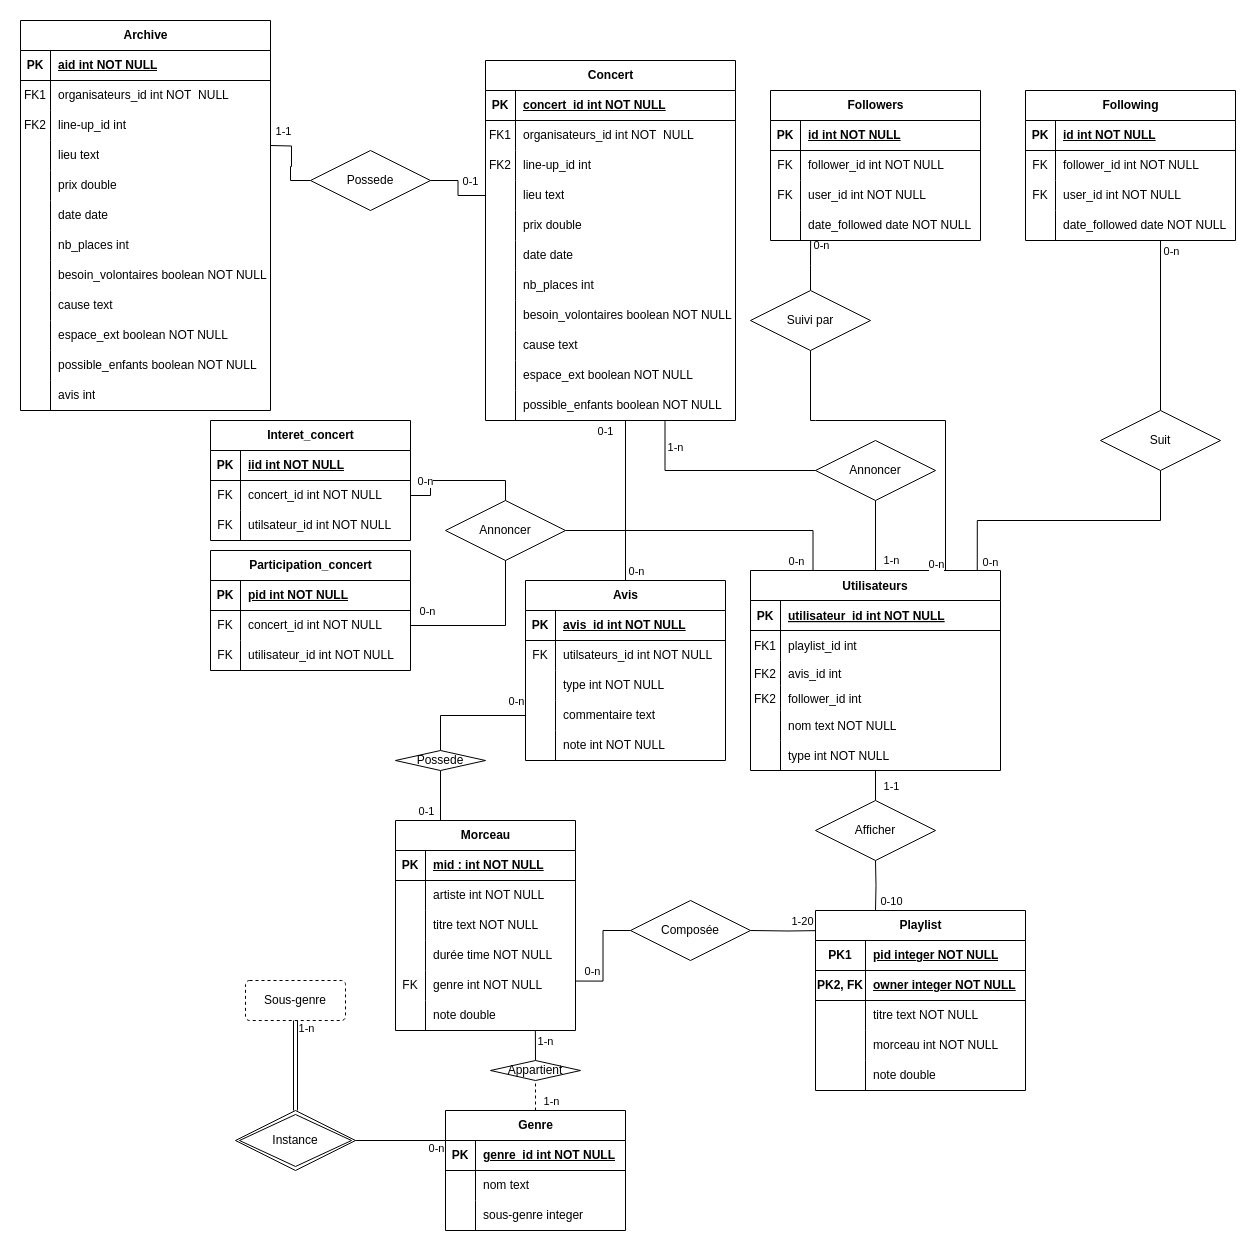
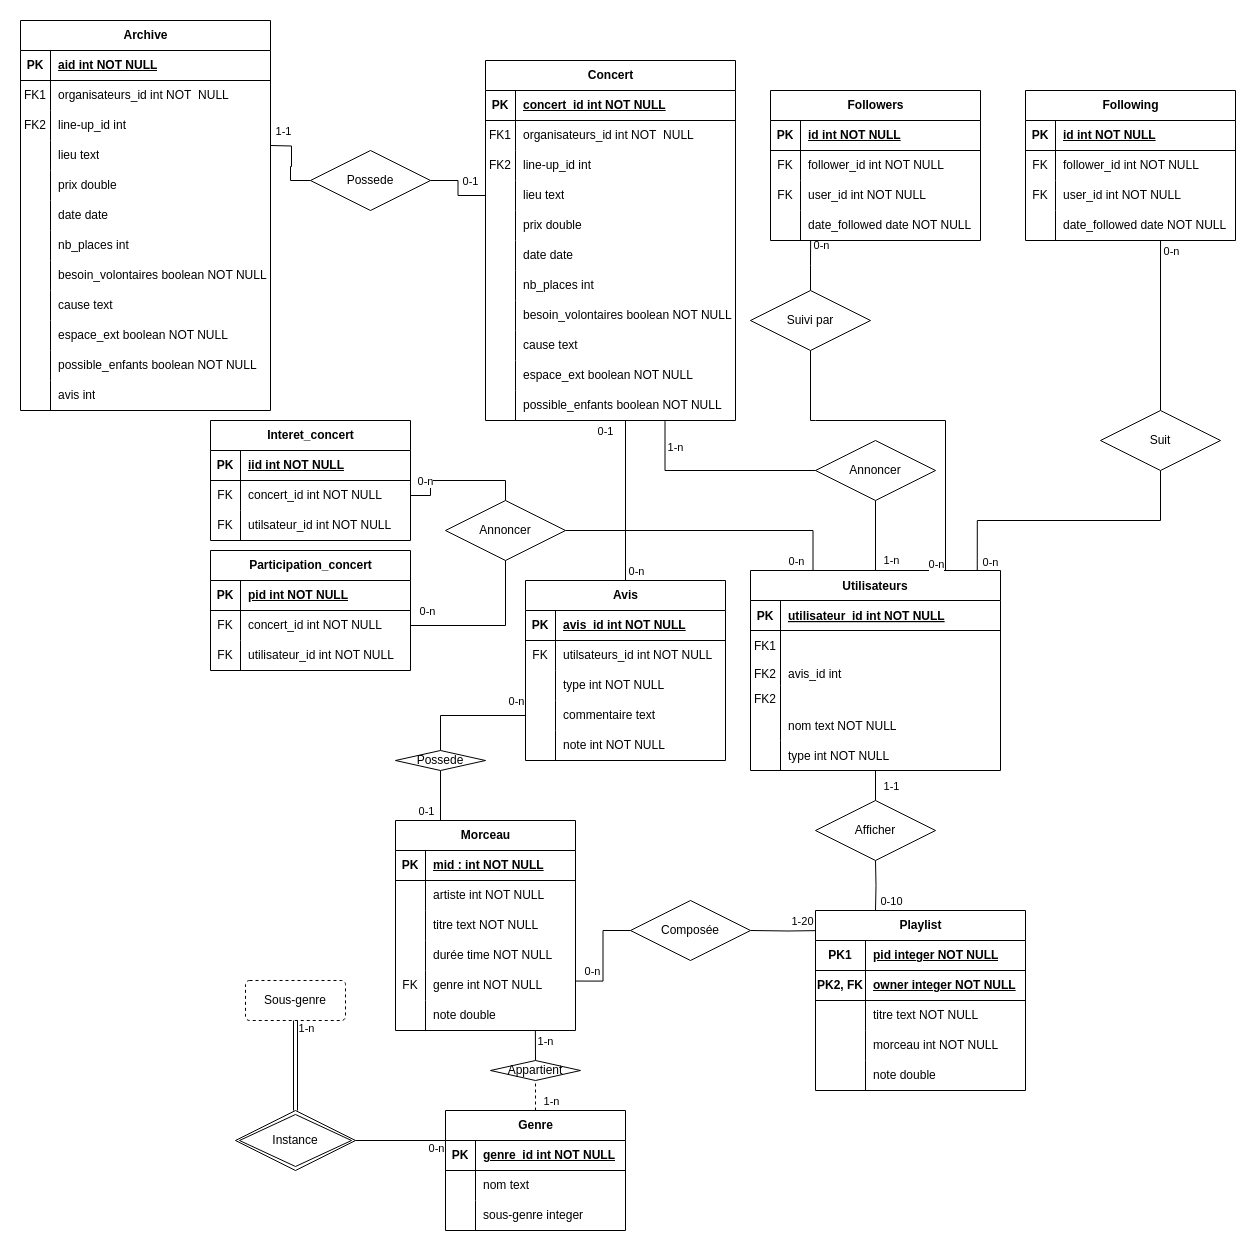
node "playlist_id int": removed
node "follower_id int": removed
